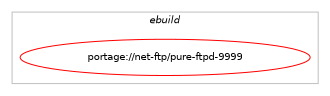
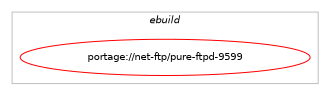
node "portage://net-ftp/pure-ftpd-9999": label "portage://net-ftp/pure-ftpd-9999" -> "portage://net-ftp/pure-ftpd-9599"
